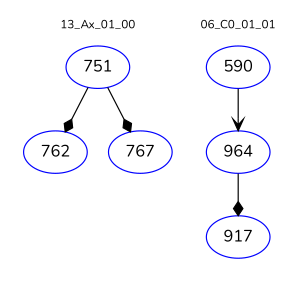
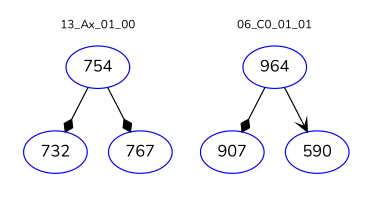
node "751": label "751" -> "754"
edge "590" -> "964": reversed
node "762": label "762" -> "732"
node "917": label "917" -> "907"
